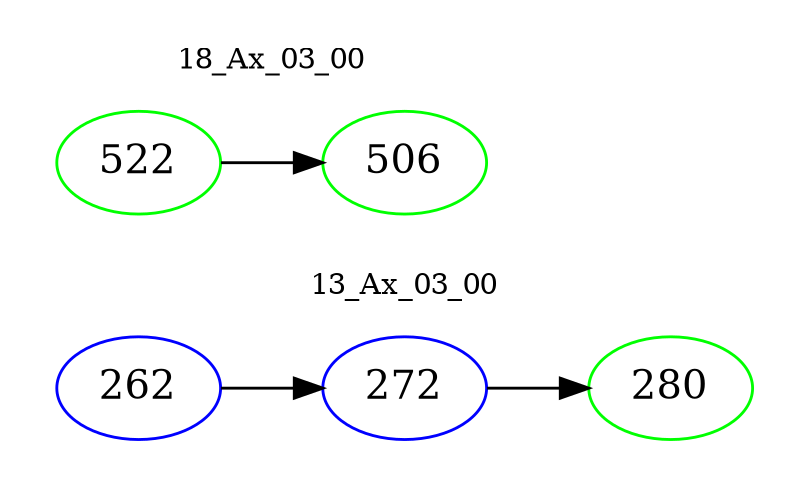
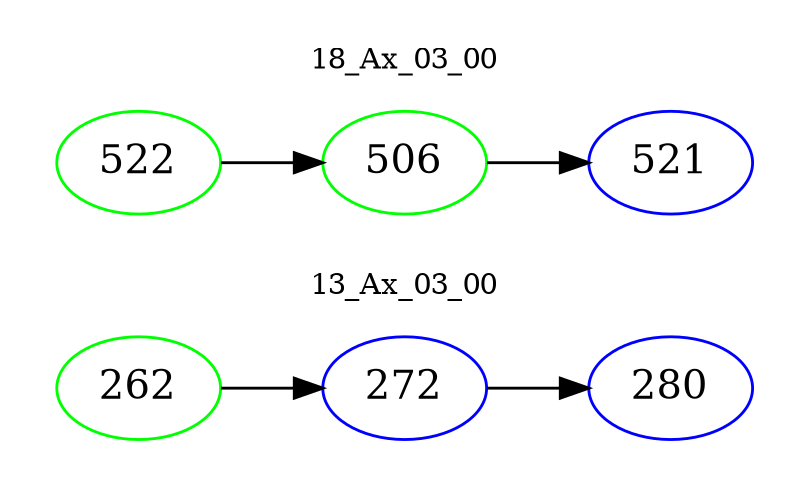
node "521": added
node "262": color blue -> green
node "280": color green -> blue
